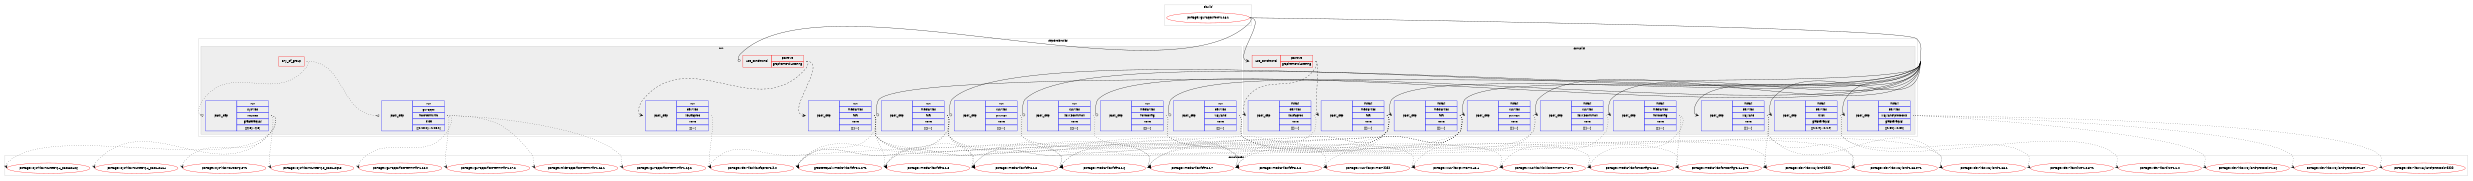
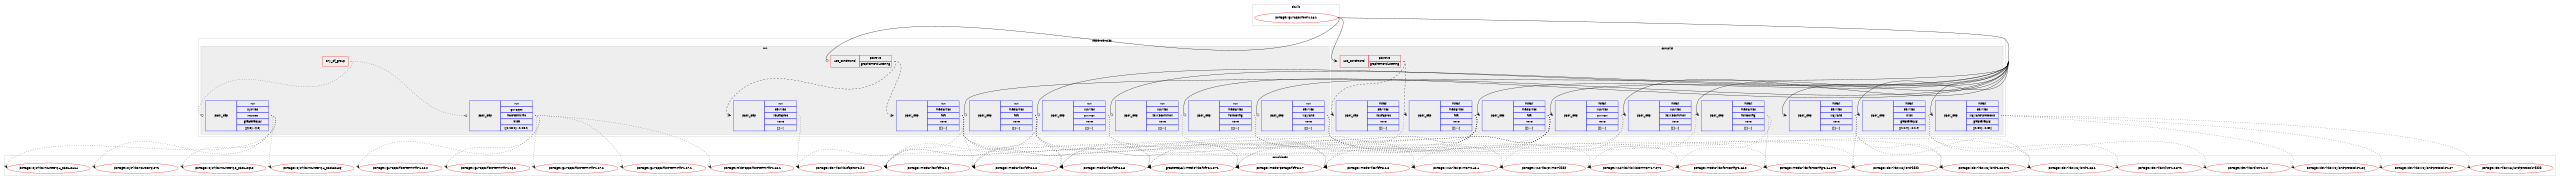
node "portage://gui-apps/foot-terminfo-1.17.1": added
node "portage://media-libs/fcft-3.1.7": label "portage://media-libs/fcft-3.1.7" -> "portage://media-portage/fcft-3.1.7"
